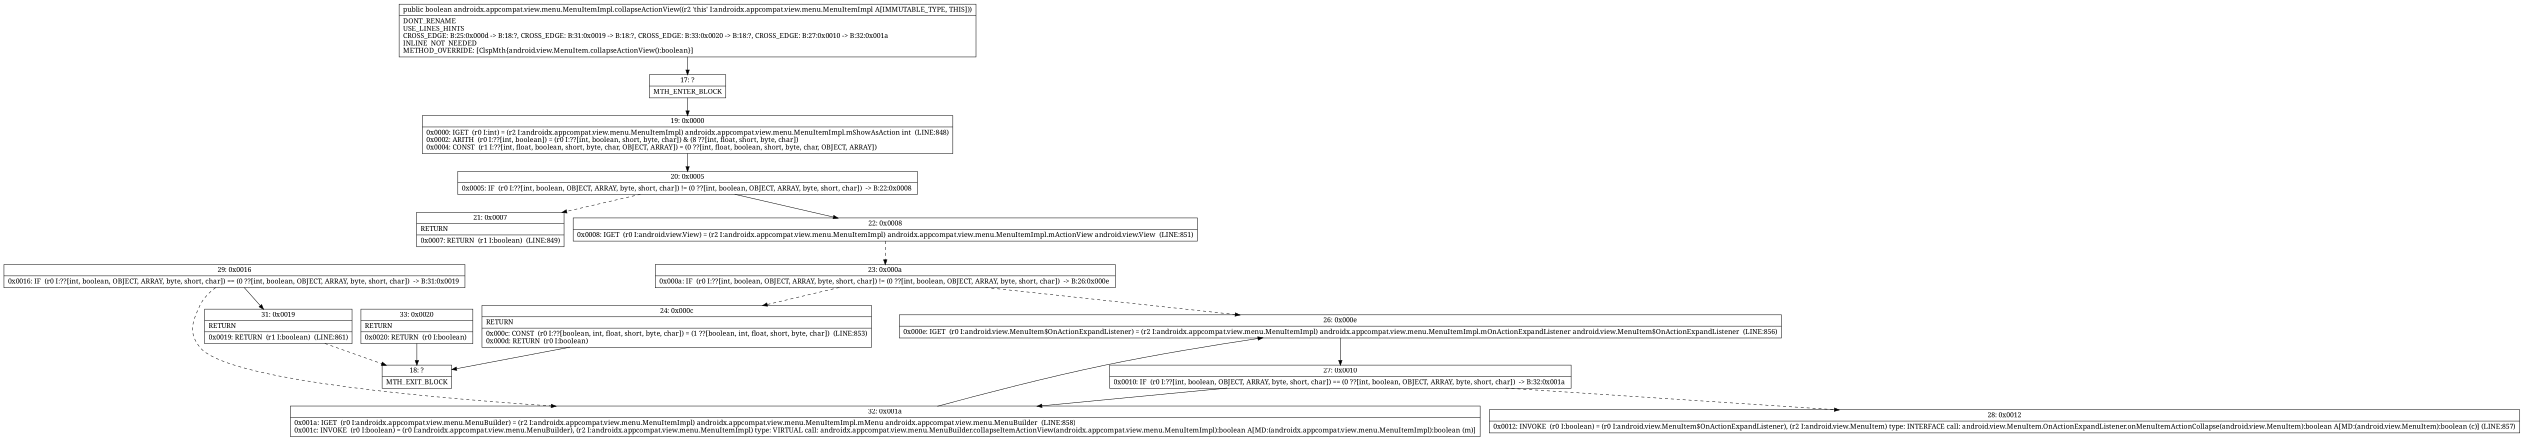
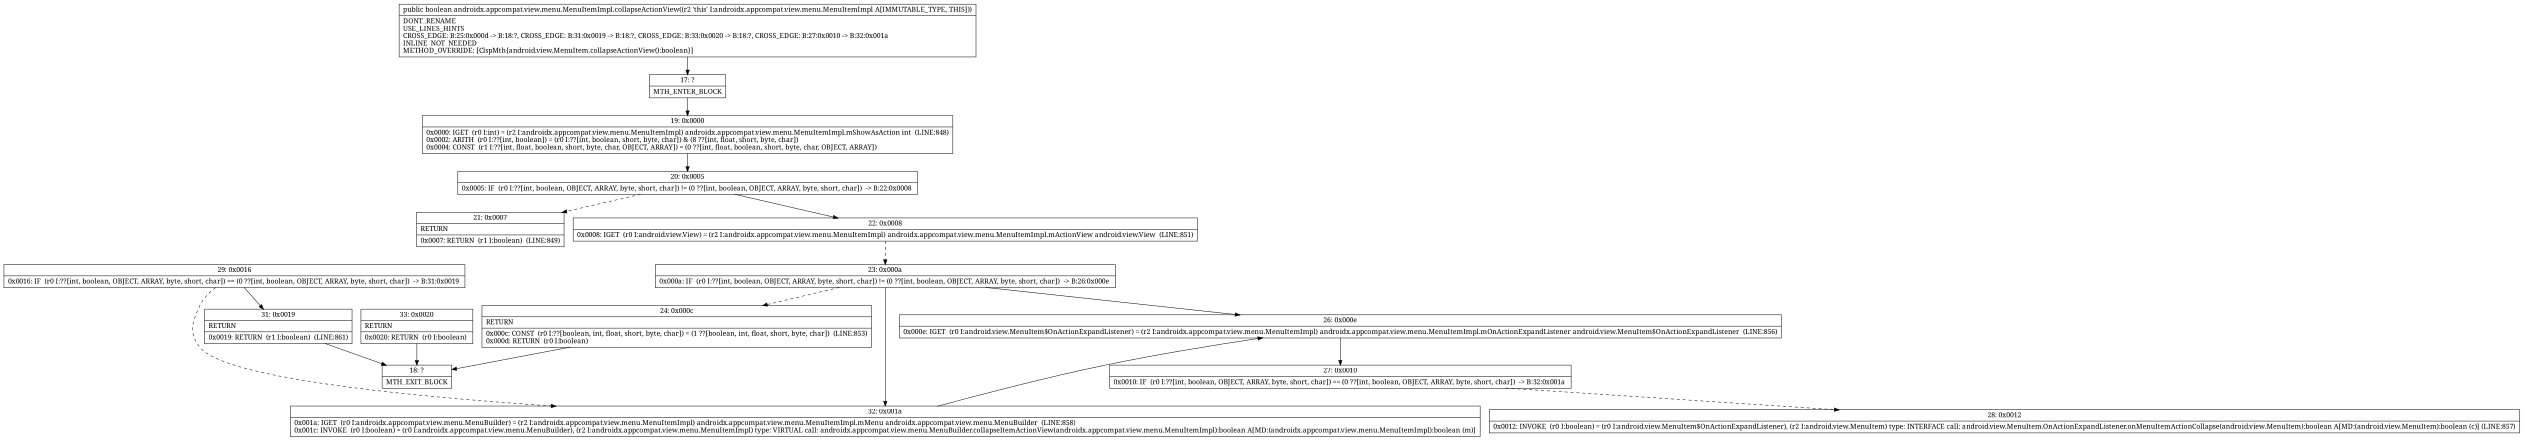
edge "23: 0x000a" -> "26: 0x000e": style dashed -> solid
edge "31: 0x0019" -> "18: ?": style dashed -> solid
edge "27: 0x0010" -> "32: 0x001a": now "23: 0x000a" -> "32: 0x001a"
